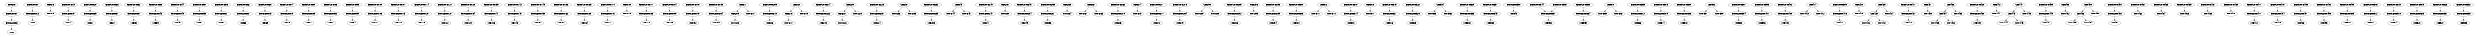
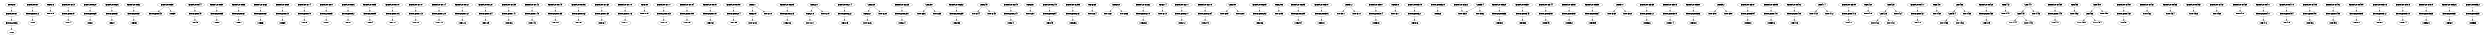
edge "EXPRSTMR322" -> "FUNCCALL328": now "EXPRSTMR322" -> "NUM333"
edge "EXPRSTMR344" -> "FUNCCALL357": now "EXPRSTMR344" -> "FUNCCALL350"
edge "FUNCCALL43" -> "VAR39": now "EXPRSTMR38" -> "VAR39"
